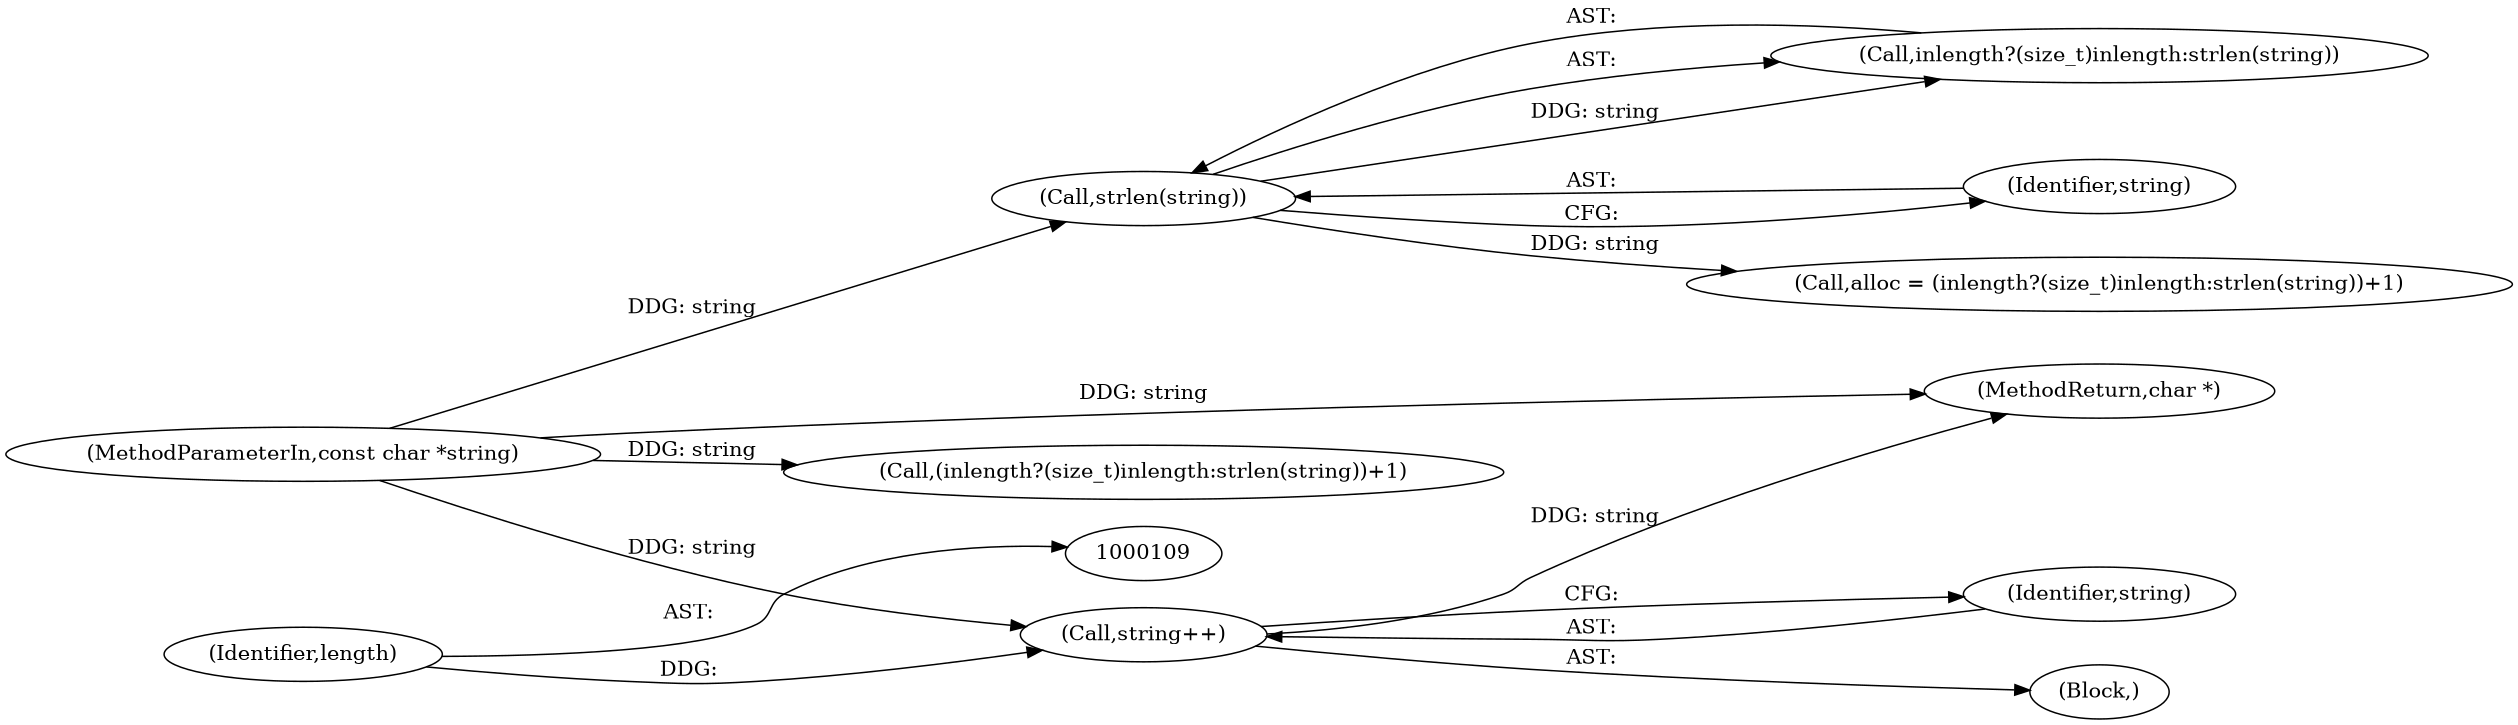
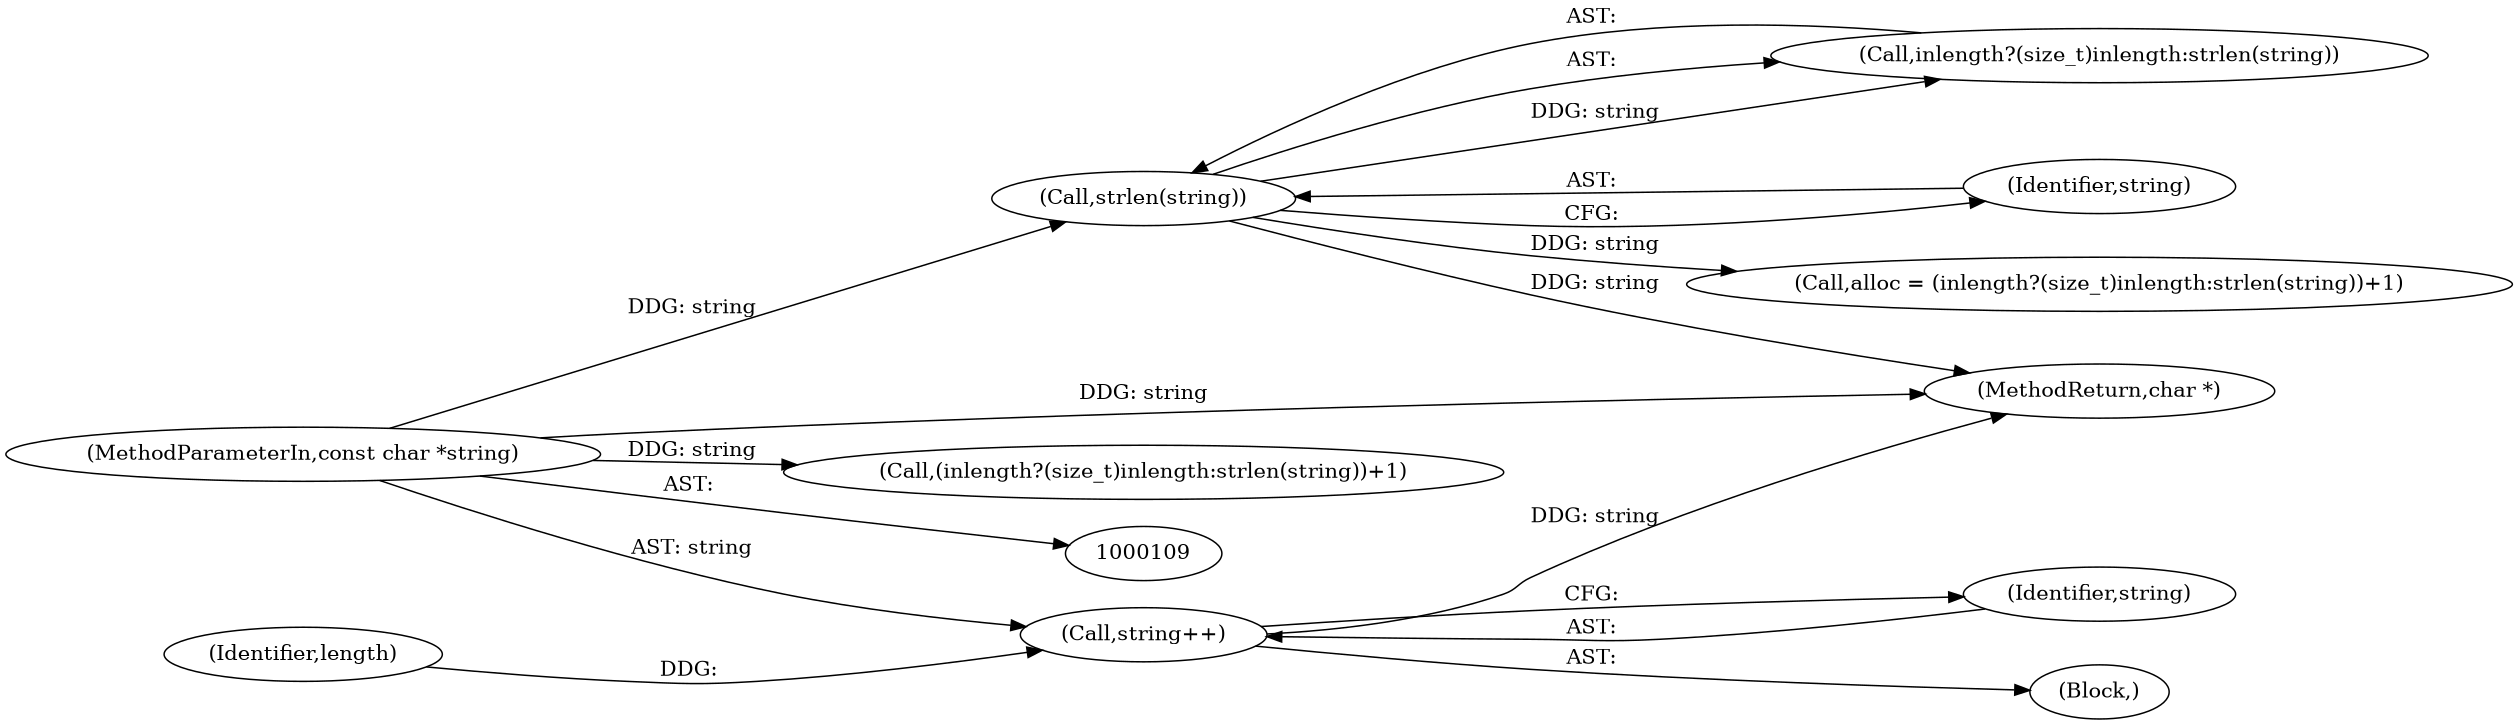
edge "(Call,strlen(string))" -> "(MethodReturn,char *)": added, label "DDG: string"
edge "(MethodParameterIn,const char *string)" -> "(Call,string++)": label "DDG: string" -> "AST: string"
edge "(Identifier,length)" -> "1000109": now "(MethodParameterIn,const char *string)" -> "1000109"
